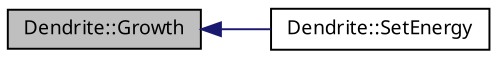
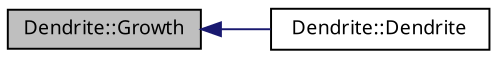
node "Dendrite::SetEnergy": label "Dendrite::SetEnergy" -> "Dendrite::Dendrite"
